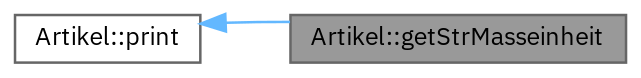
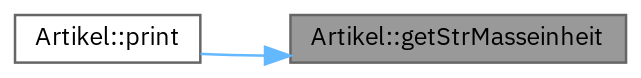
edge "Artikel::getStrMasseinheit" -> "Artikel::print": reversed
